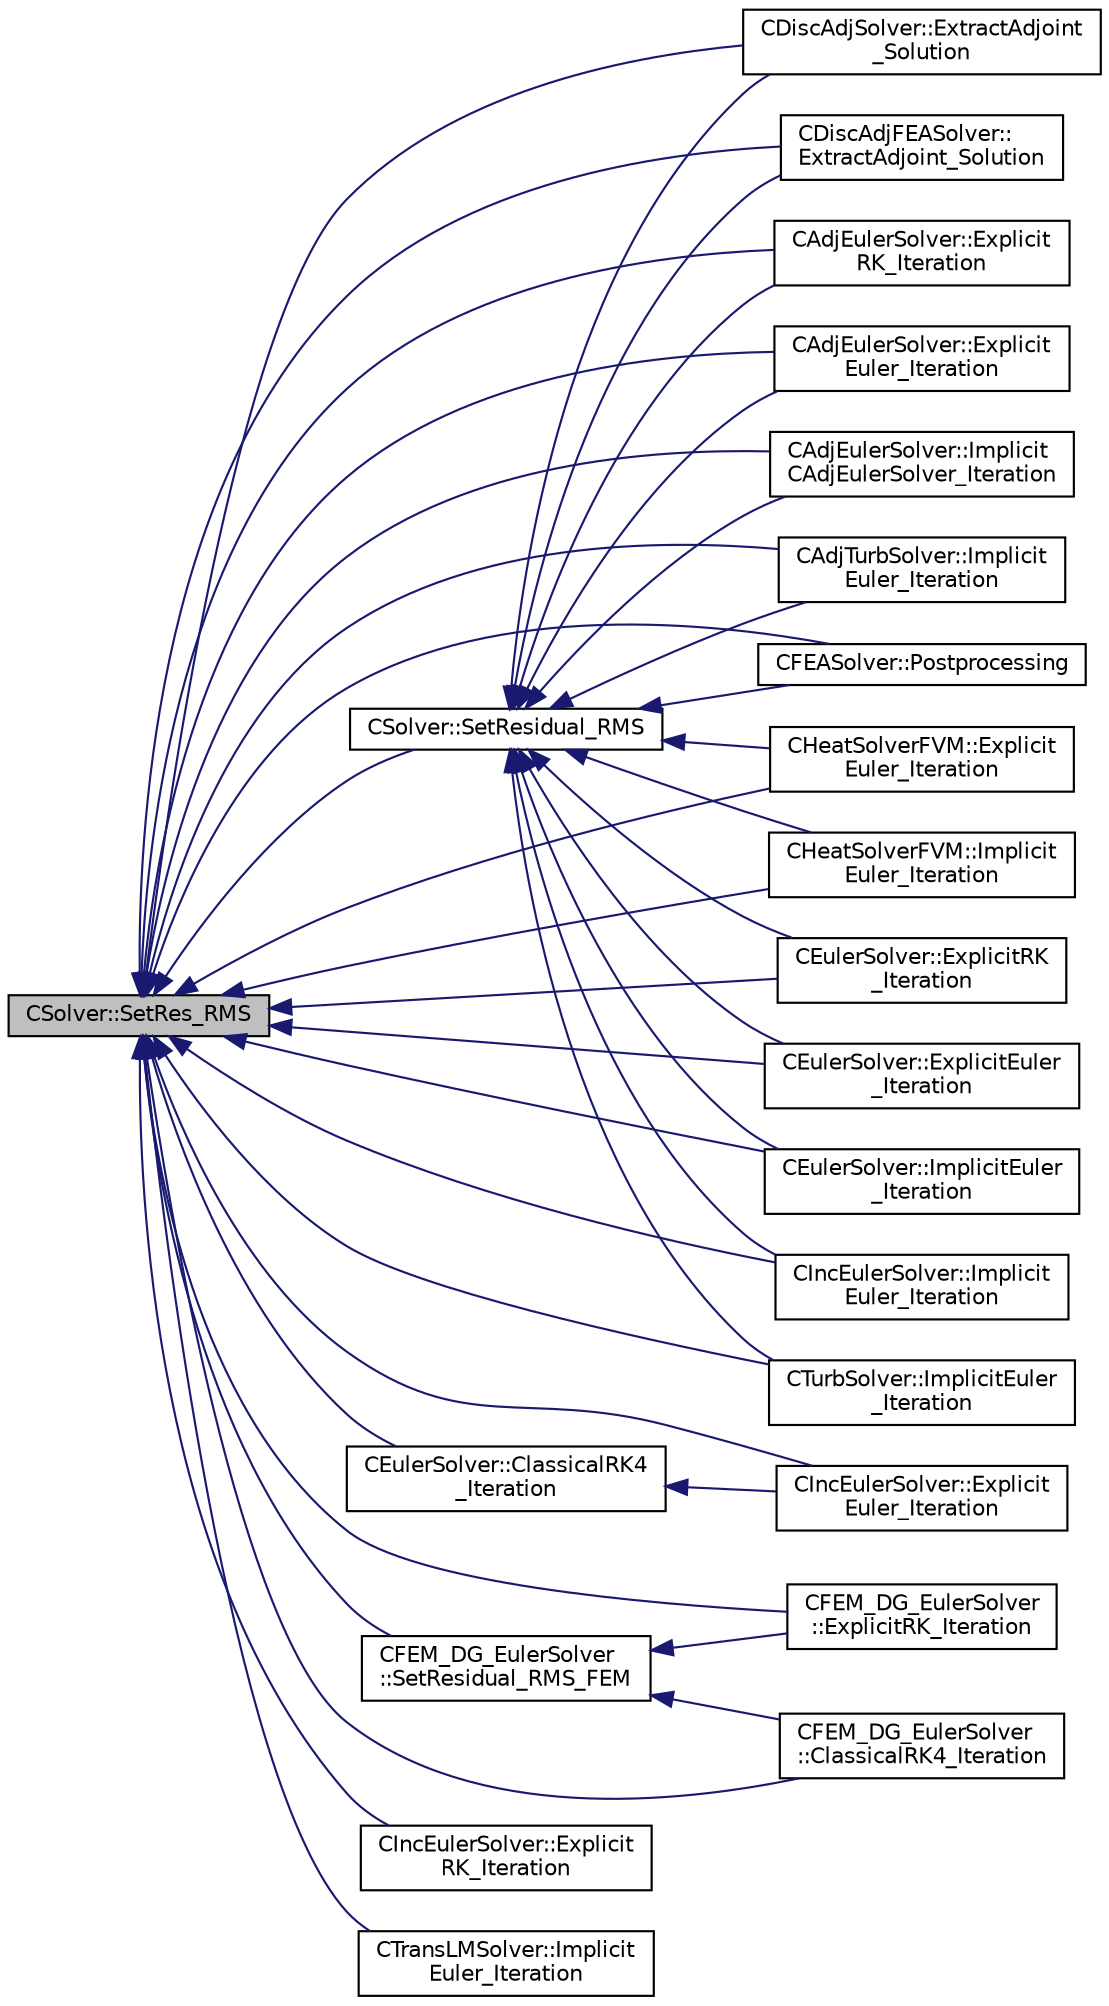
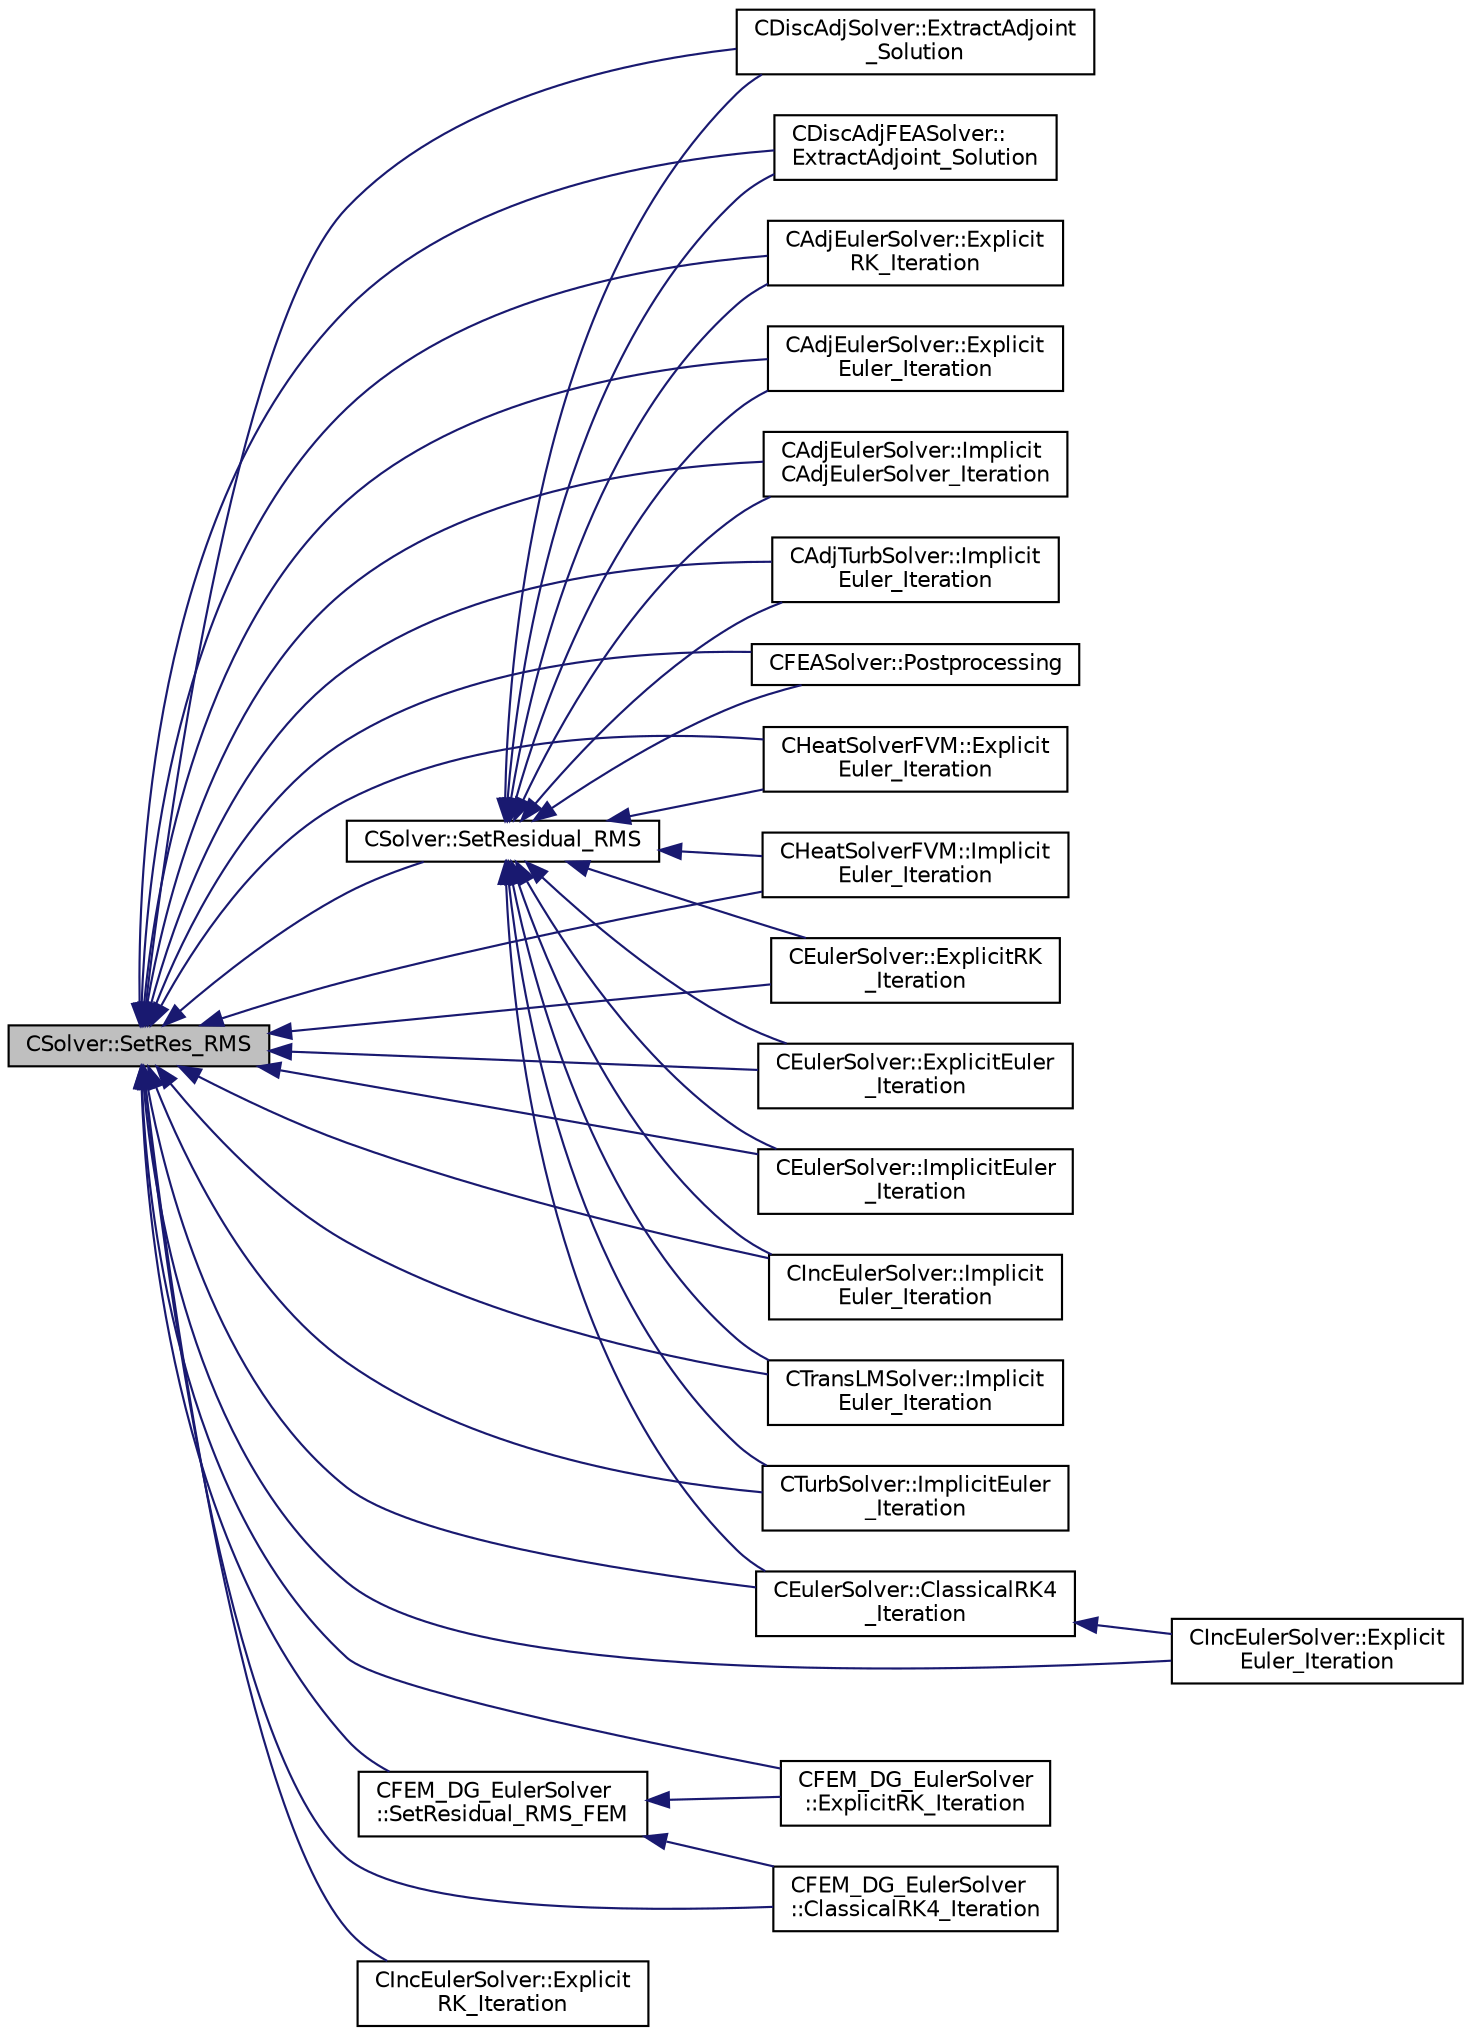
edge "CTransLMSolver::Implicit Euler_Iteration" -> "CSolver::SetResidual_RMS": added
edge "CEulerSolver::ClassicalRK4 _Iteration" -> "CSolver::SetResidual_RMS": added
